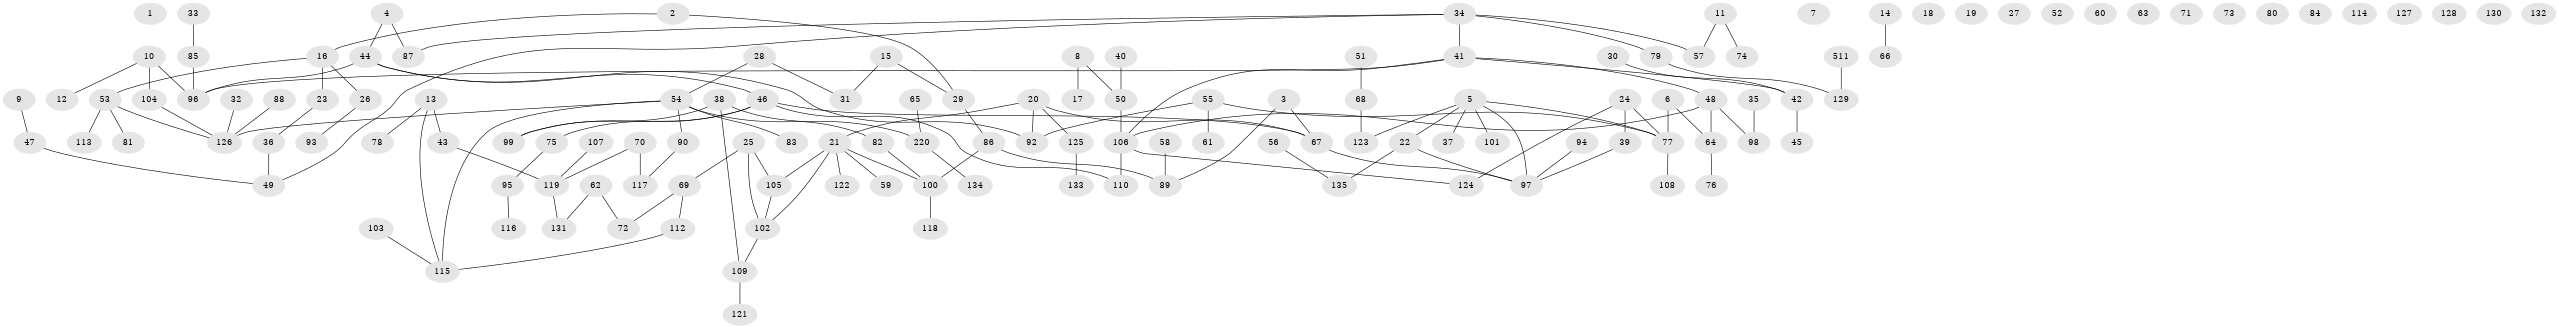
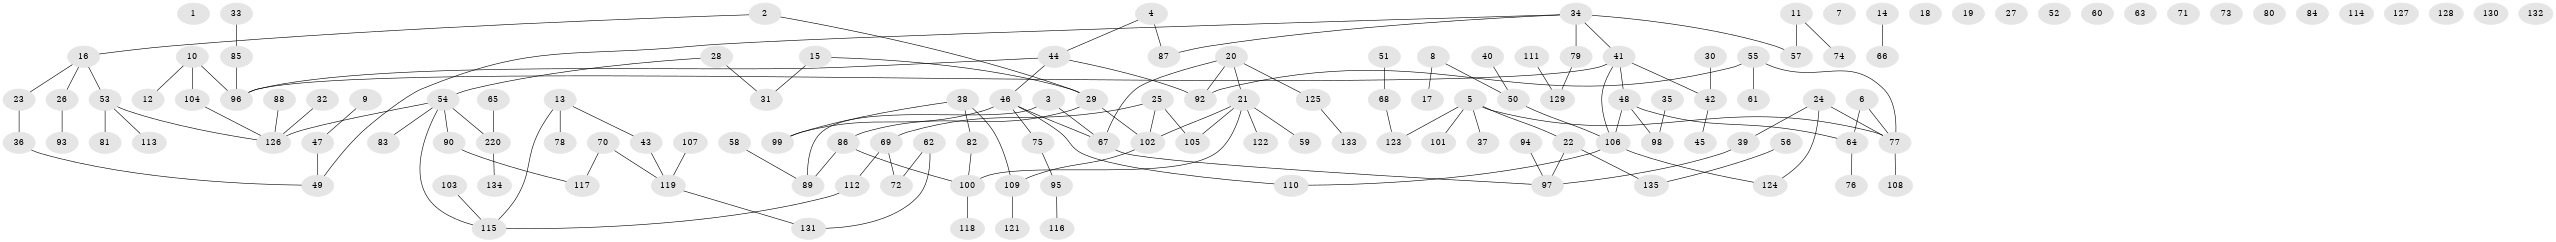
node "511": label "511" -> "111"
edge "5" -- "97": removed
edge "105" -- "102": now "29" -- "102"
